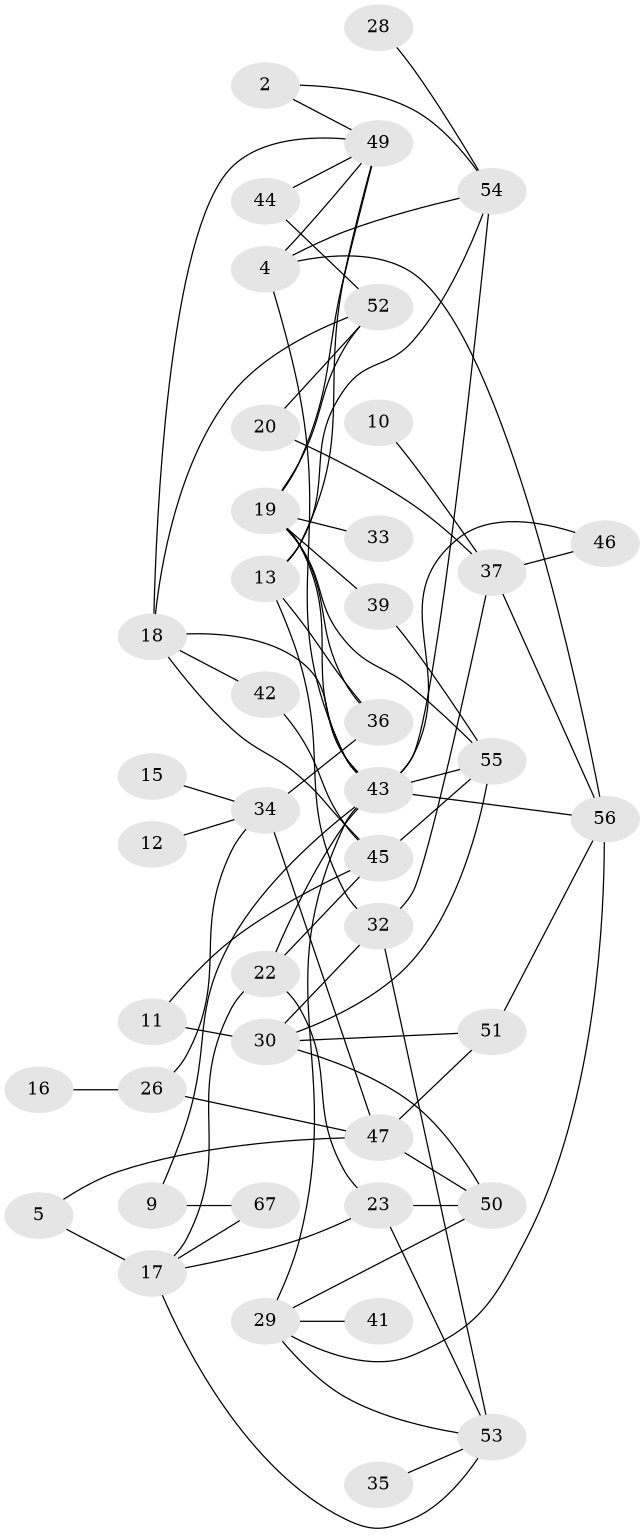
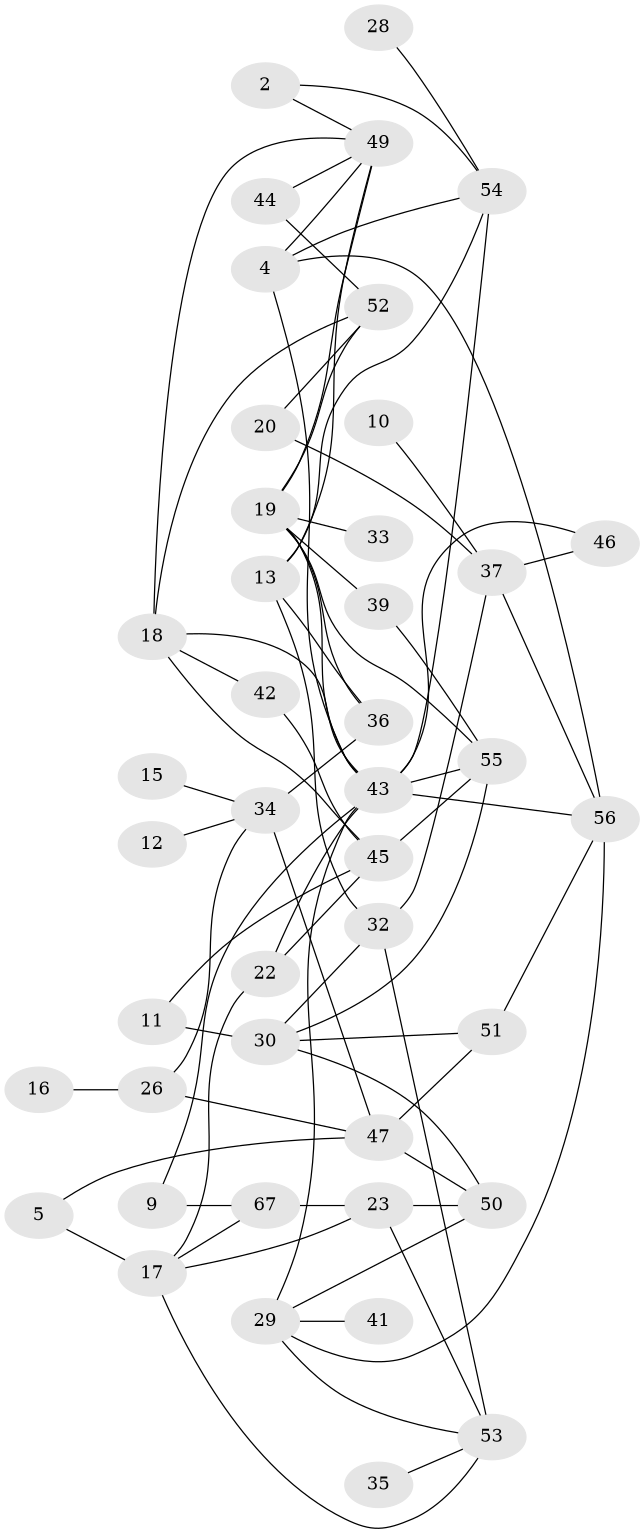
edge "22" -- "23": now "67" -- "23"
